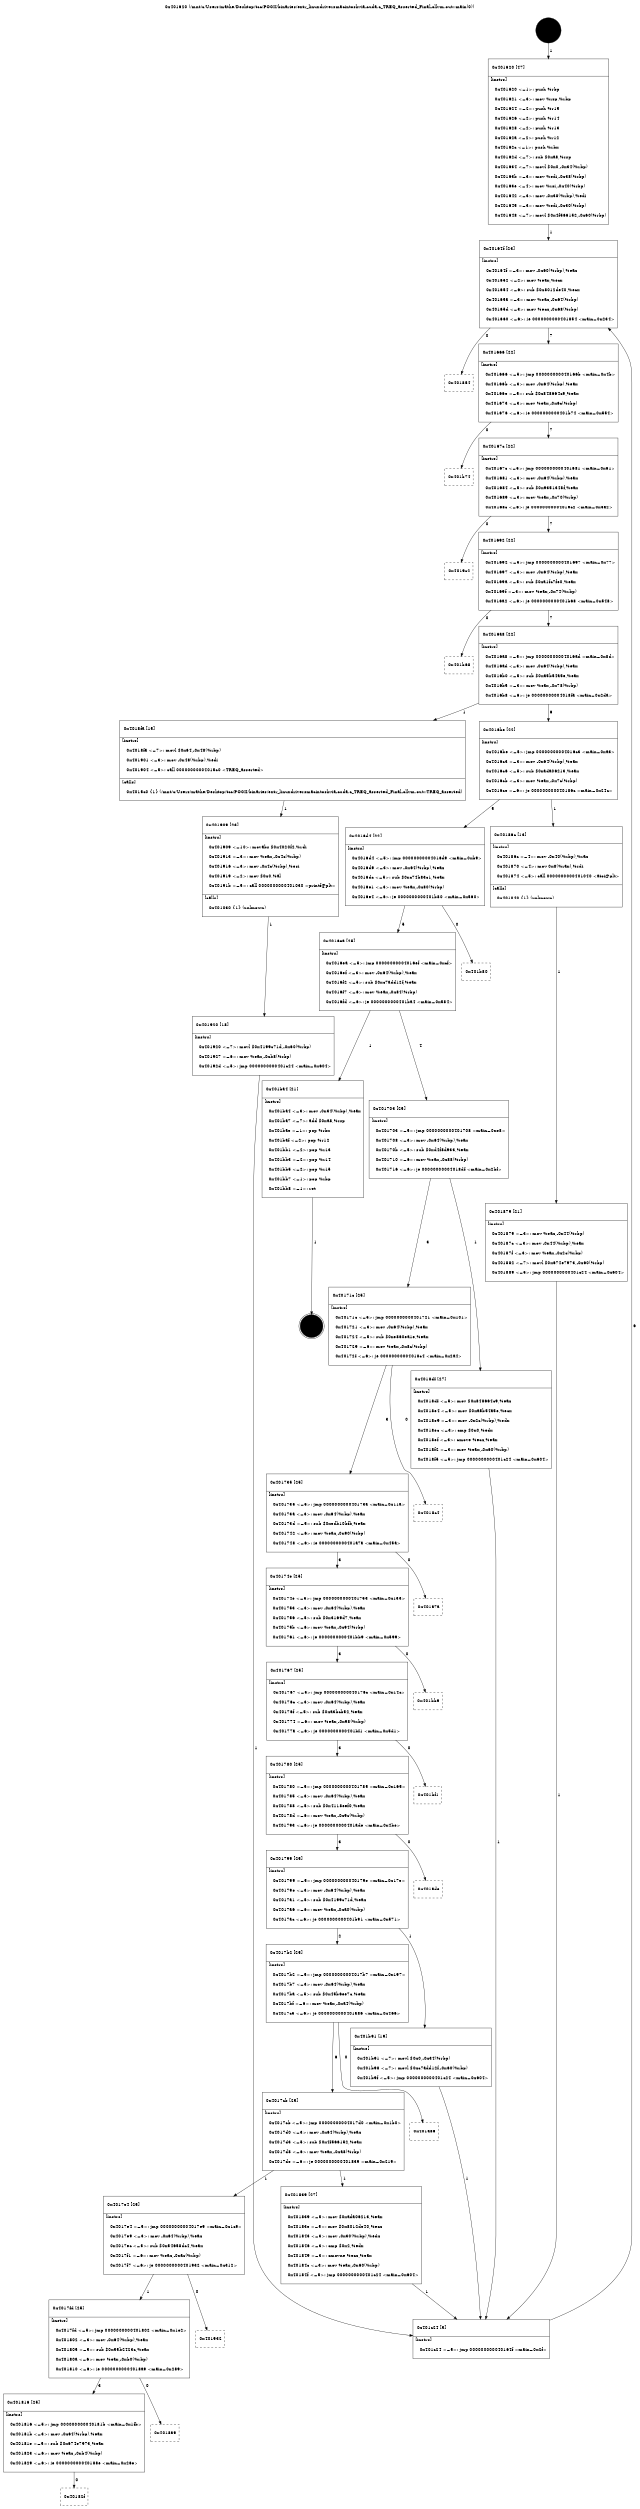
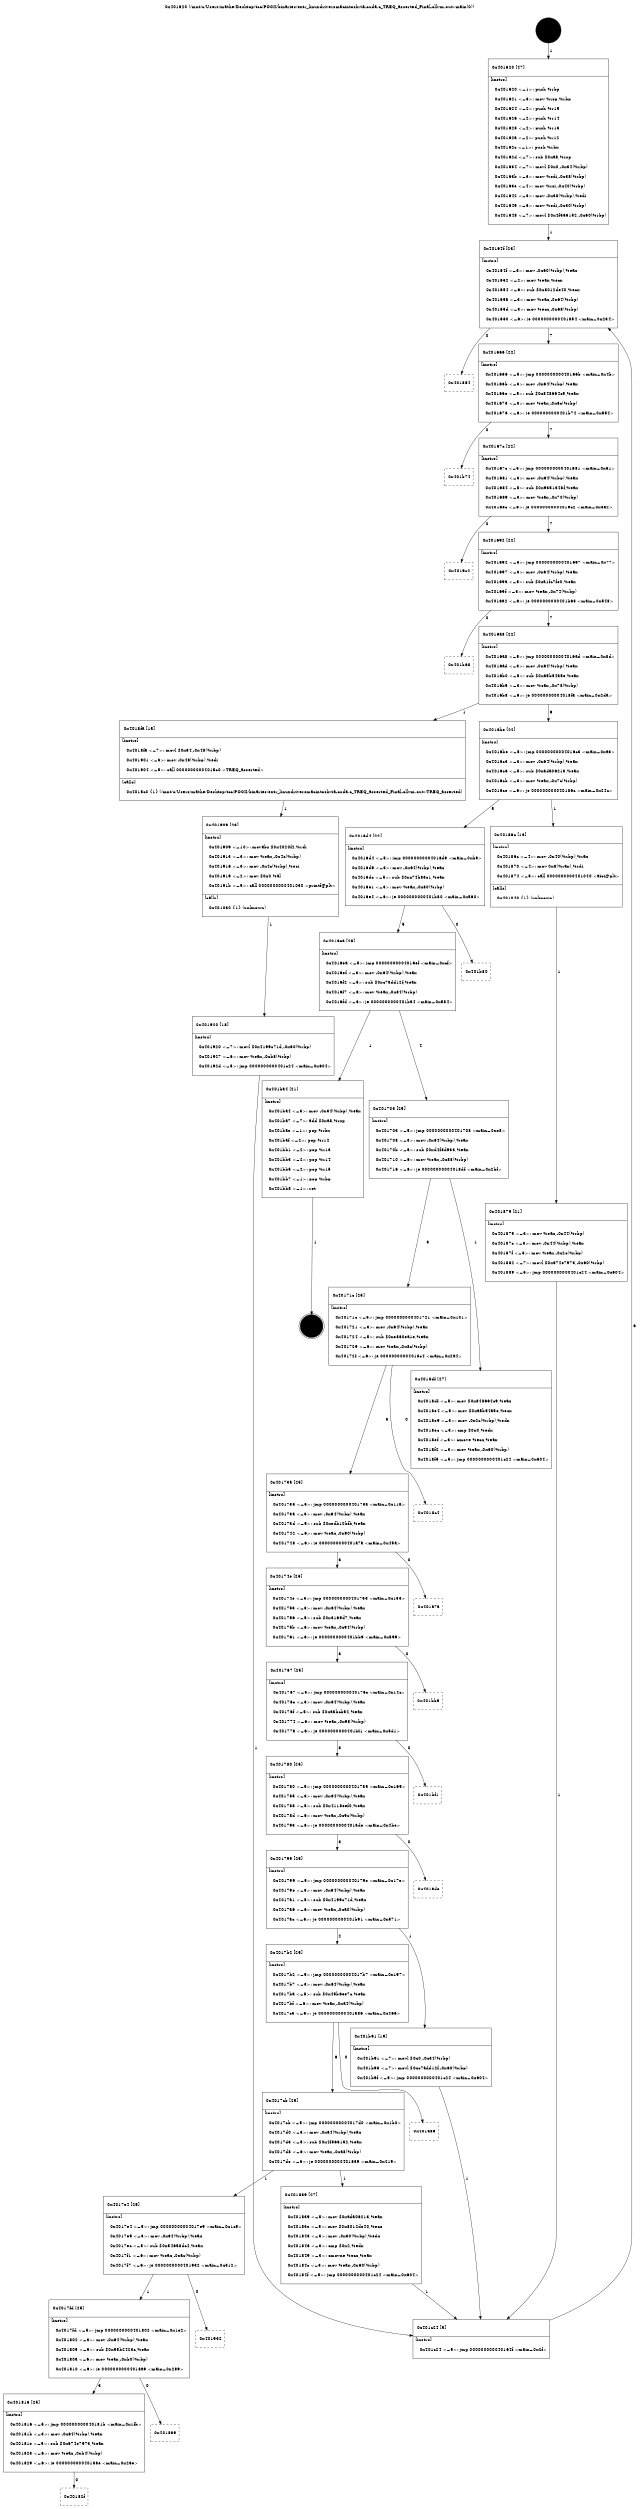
edge "0x4018df [27]" -> "0x401c24 [5]": removed, label "1"
